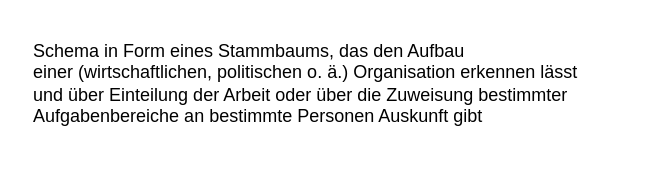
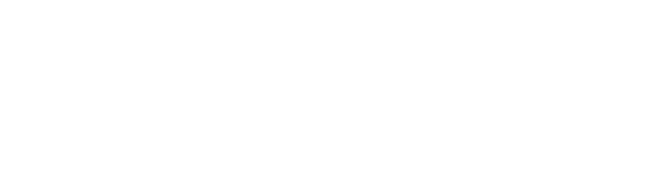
node "Schema in Form eines Stammbaums, das den Aufbau einer (wirtschaftlichen, politischen o. ä.) Organisation erkennen lässt und über Einteilung der Arbeit oder über die Zuweisung bestimmter Aufgabenbereiche an bestimmte Personen Auskunft gibt": removed
